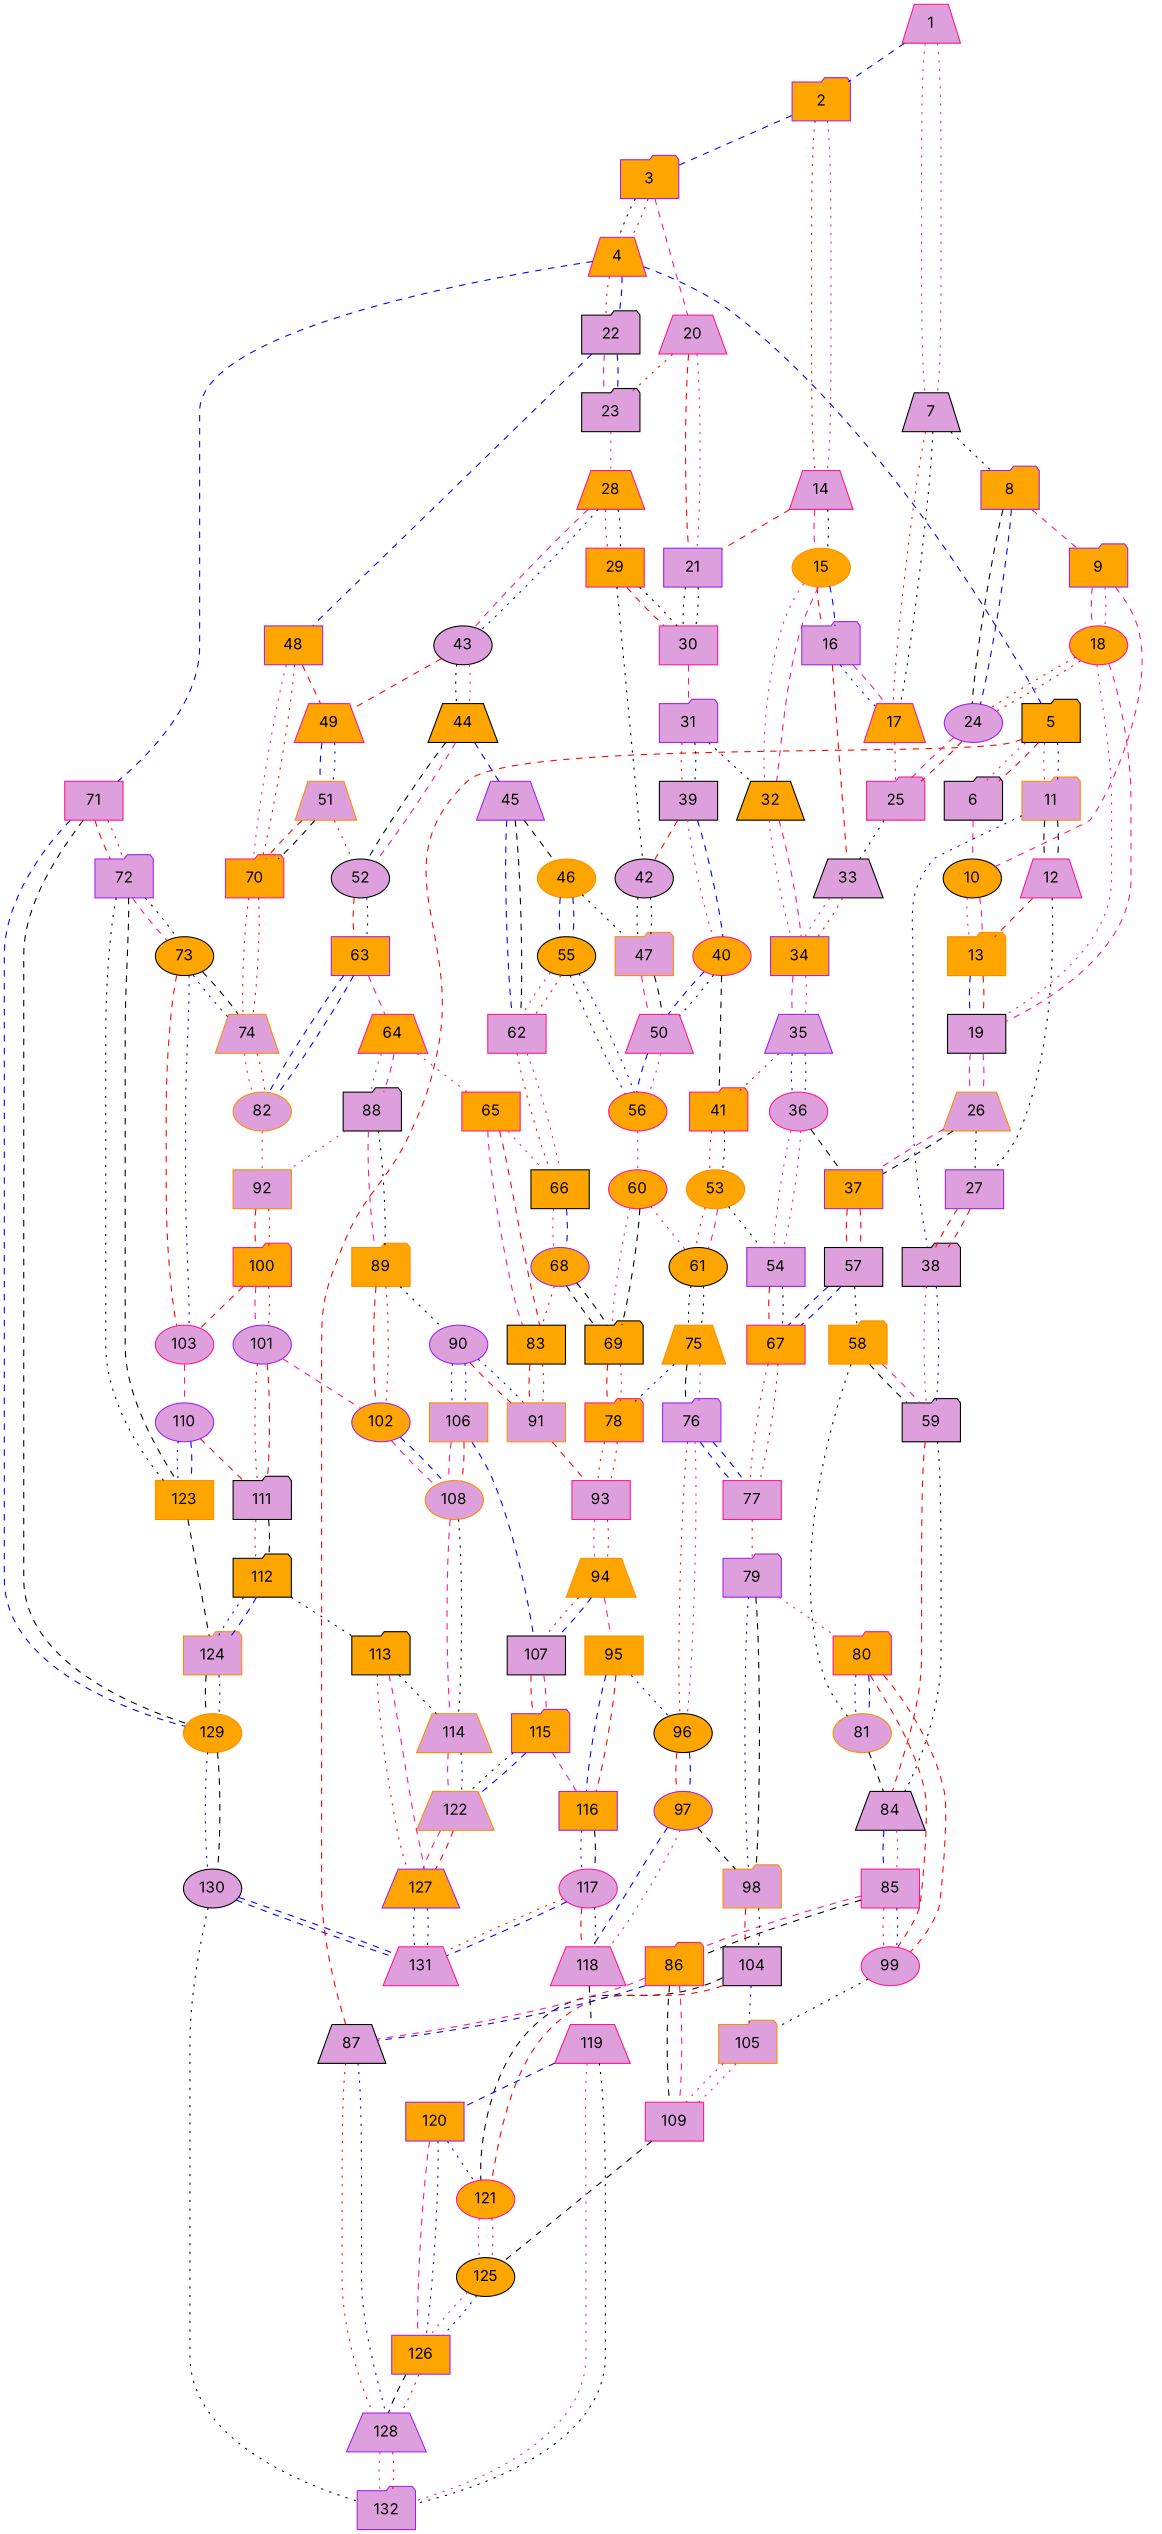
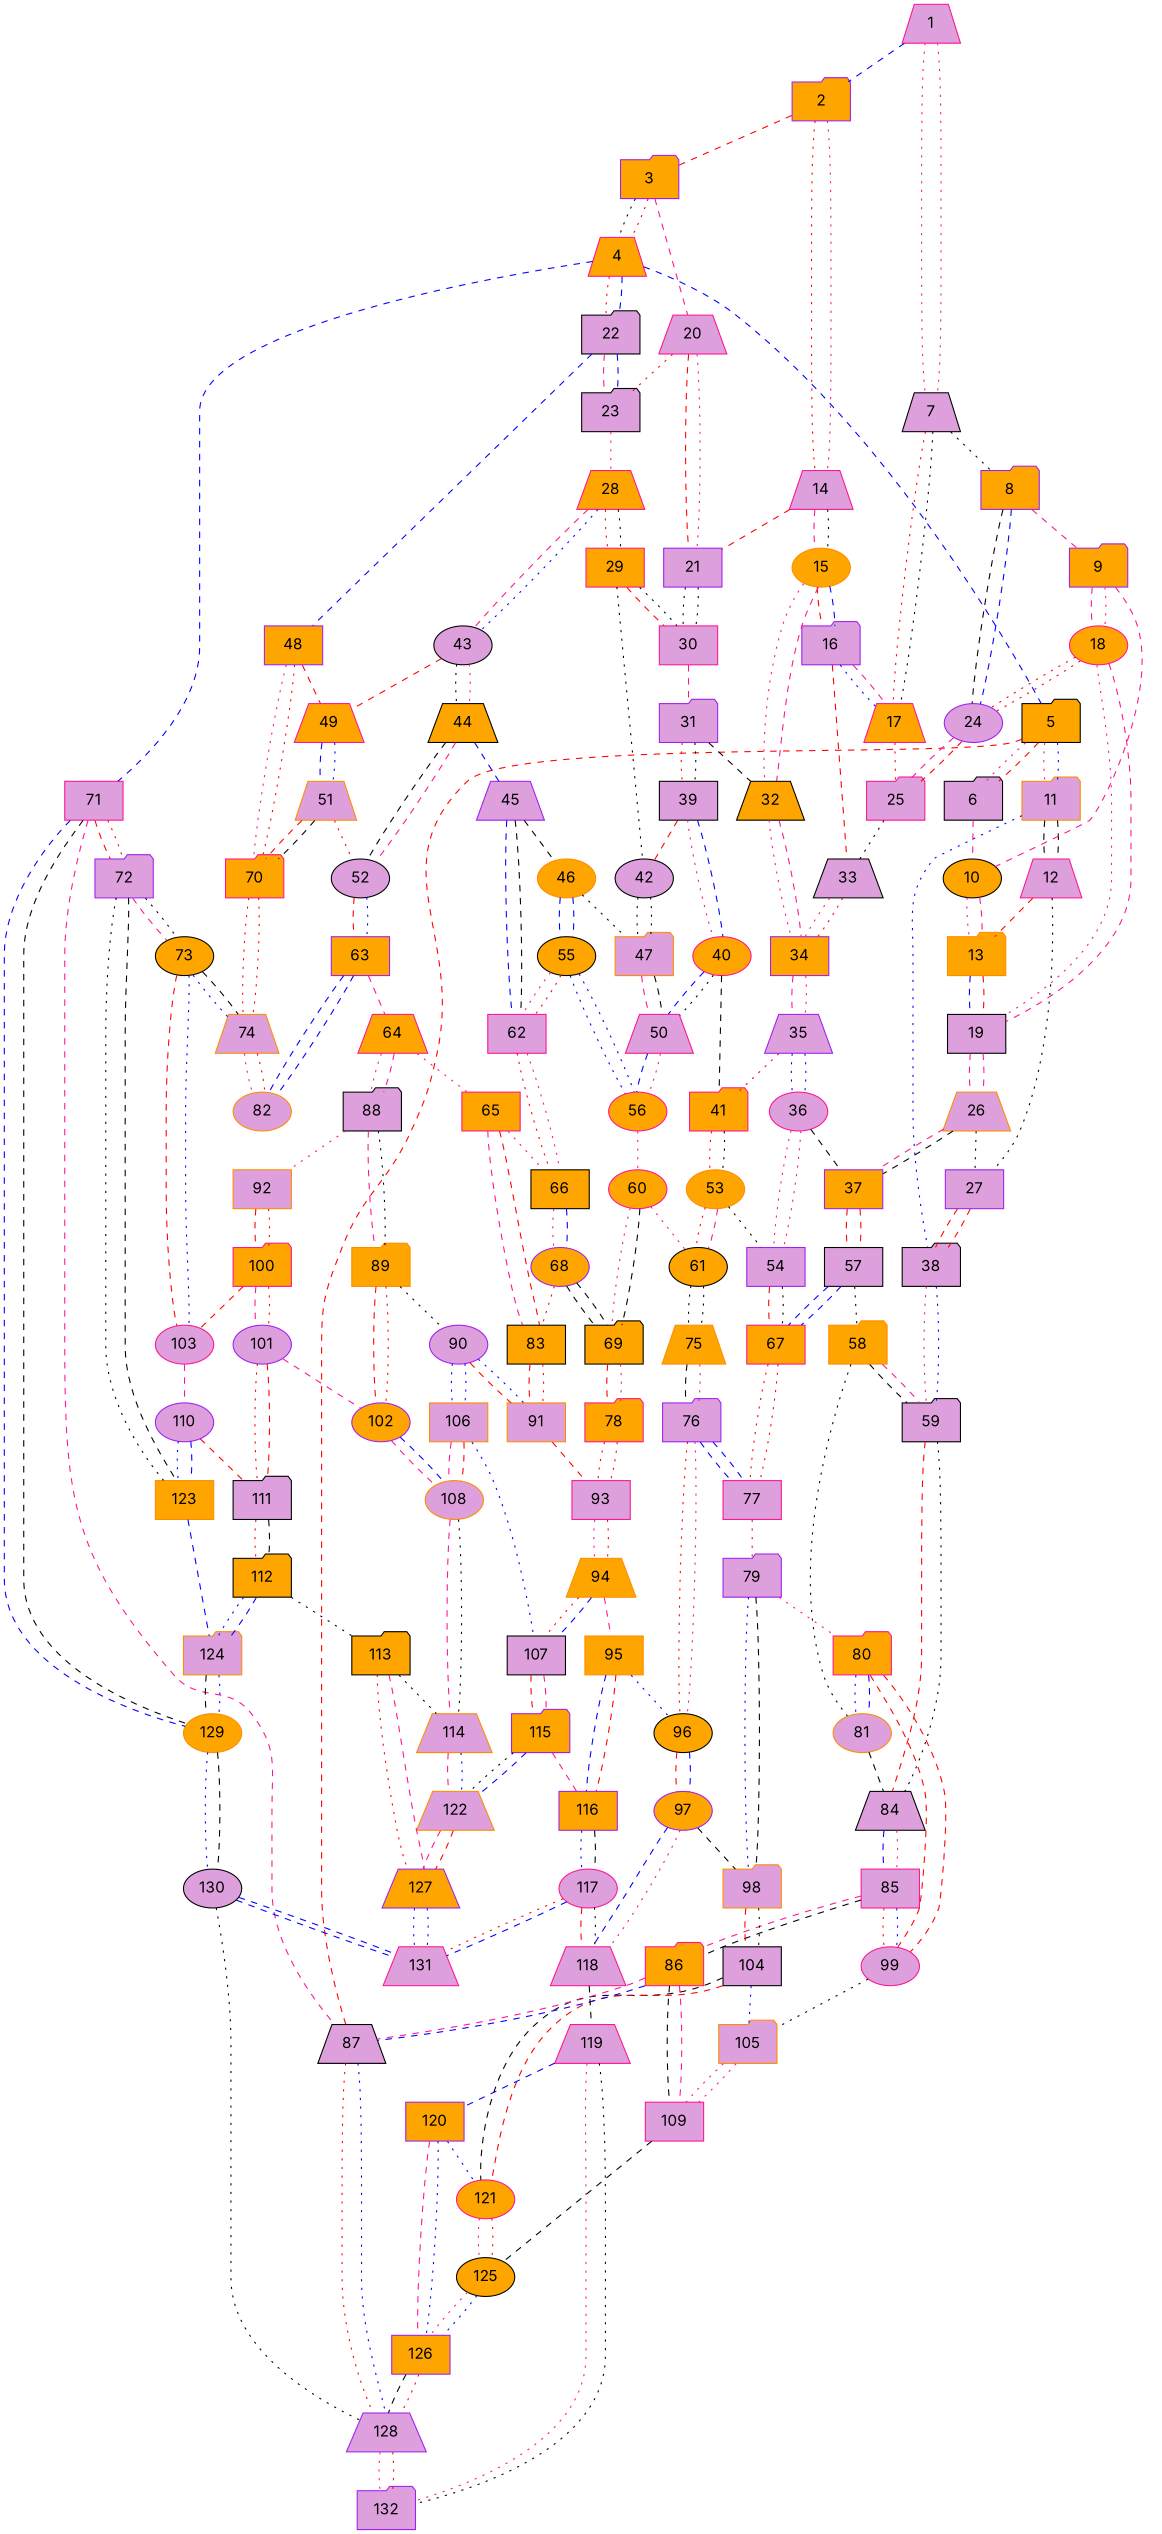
edge "2" -- "3": color blue -> red
edge "31" -- "32": style dotted -> dashed
edge "82" -- "92": removed
edge "75" -- "78": removed
edge "71" -- "87": added
edge "106" -- "107": style dashed -> dotted
edge "123" -- "124": color black -> blue
edge "130" -- "132": now "130" -- "128"
